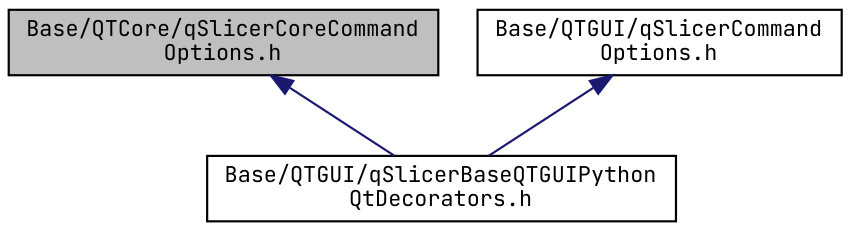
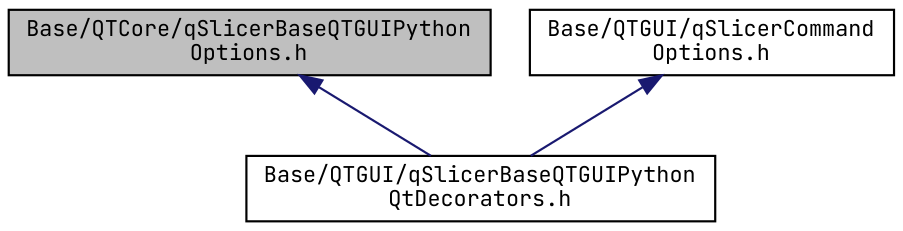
node "Base/QTCore/qSlicerCoreCommand Options.h": label "Base/QTCore/qSlicerCoreCommand Options.h" -> "Base/QTCore/qSlicerBaseQTGUIPython Options.h"
